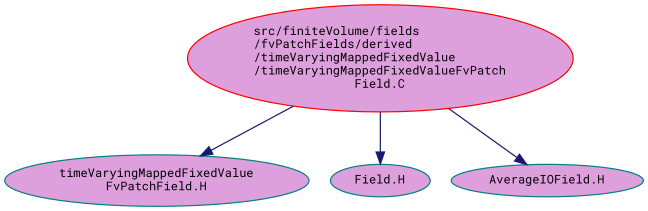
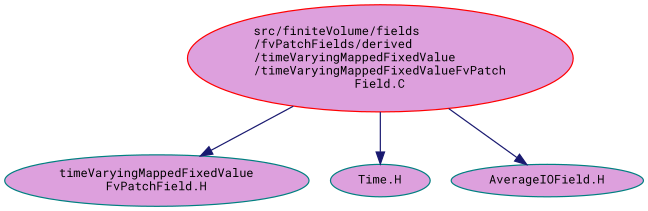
node "Field.H": label "Field.H" -> "Time.H"
